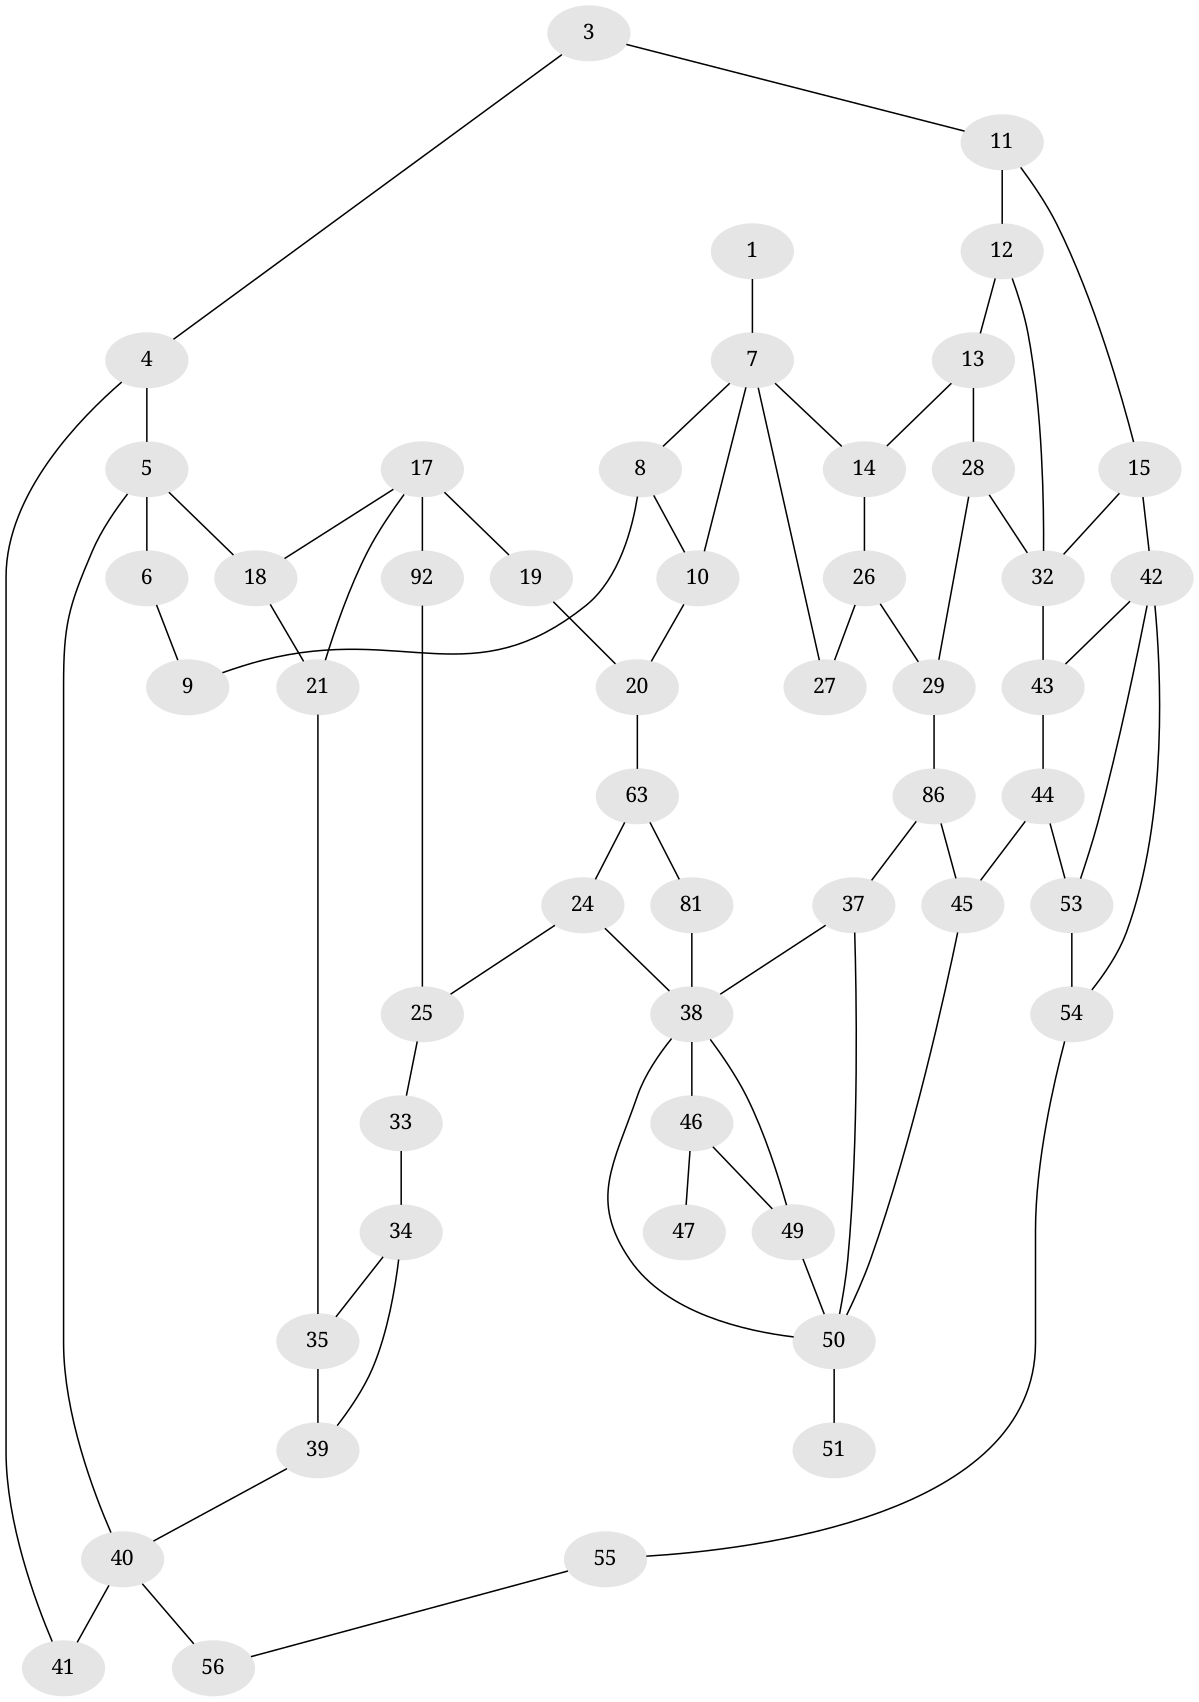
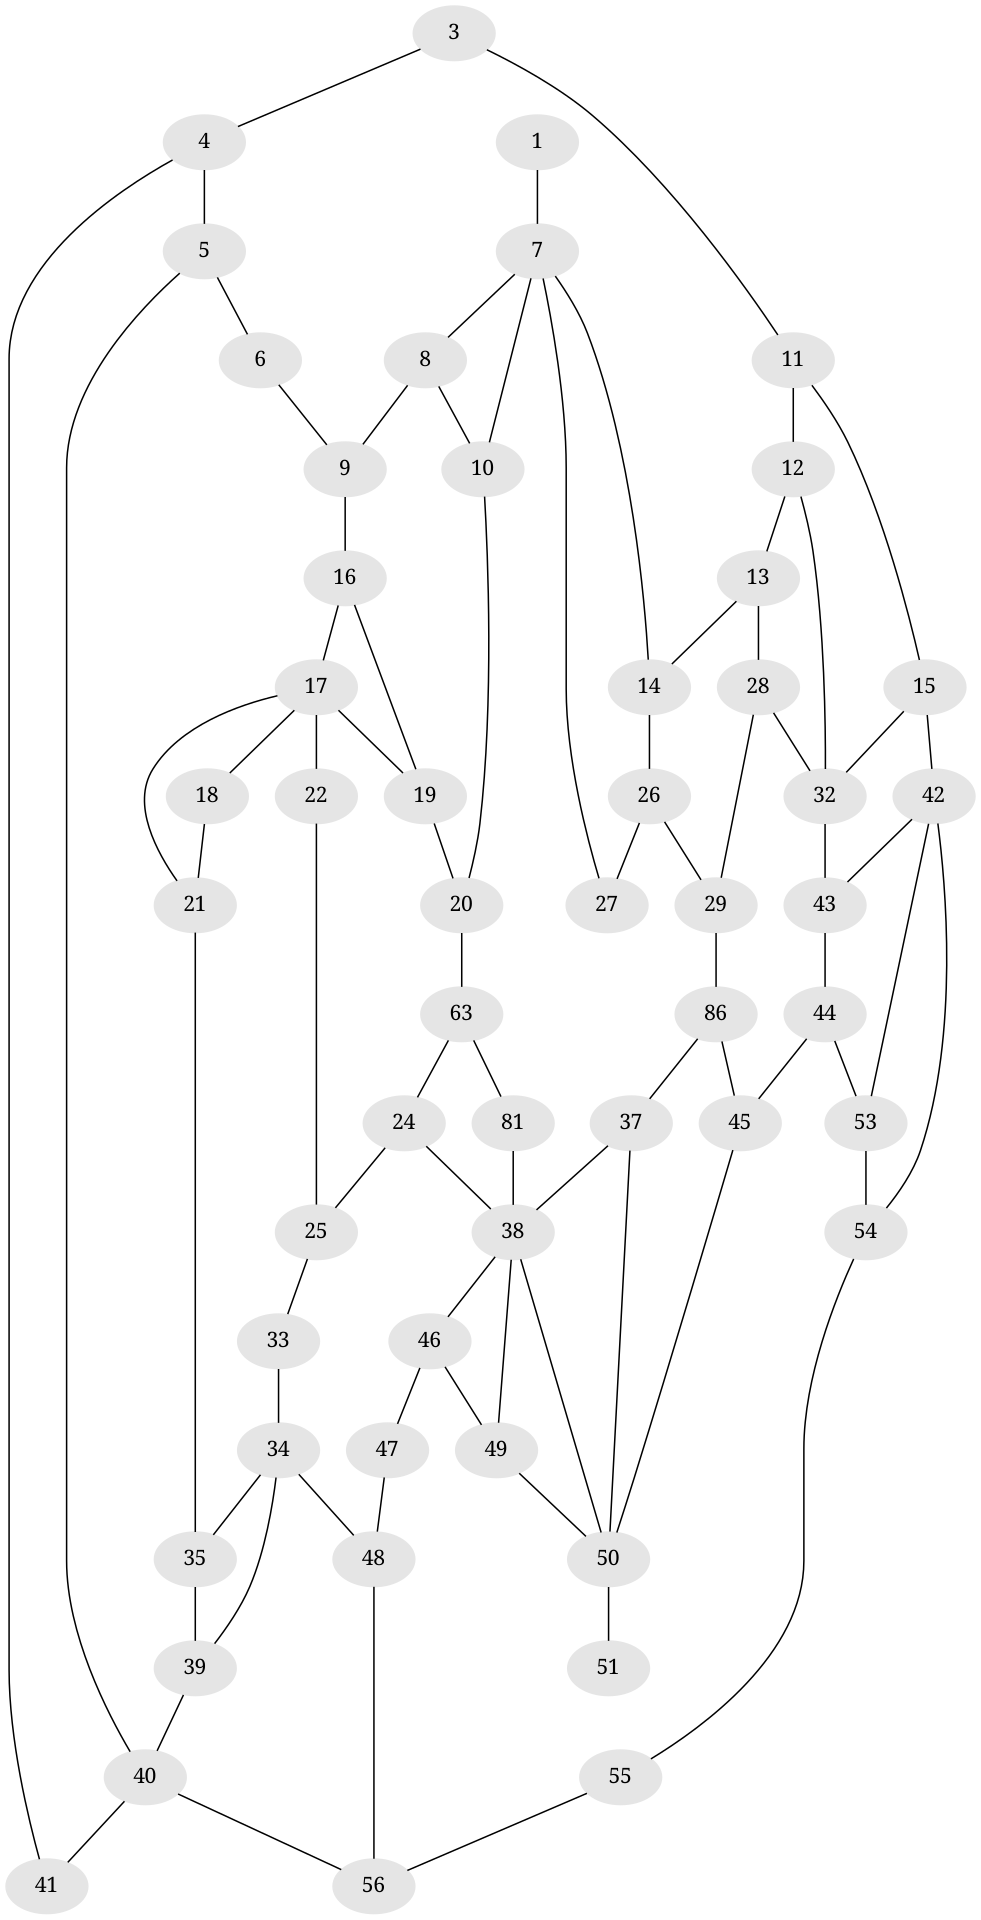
edge "5" -- "18": removed
node "16": added
node "92": label "92" -> "22"
node "48": added
